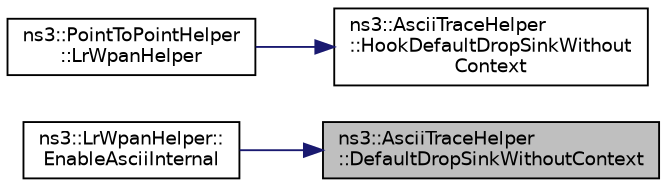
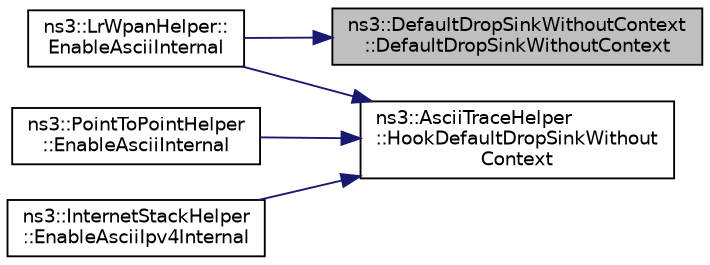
node "ns3::PointToPointHelper ::LrWpanHelper": label "ns3::PointToPointHelper ::LrWpanHelper" -> "ns3::PointToPointHelper ::EnableAsciiInternal"
edge "ns3::LrWpanHelper:: EnableAsciiInternal" -> "ns3::AsciiTraceHelper ::HookDefaultDropSinkWithout Context": added
node "ns3::AsciiTraceHelper ::DefaultDropSinkWithoutContext": label "ns3::AsciiTraceHelper ::DefaultDropSinkWithoutContext" -> "ns3::DefaultDropSinkWithoutContext ::DefaultDropSinkWithoutContext"
node "ns3::InternetStackHelper ::EnableAsciiIpv4Internal": added
